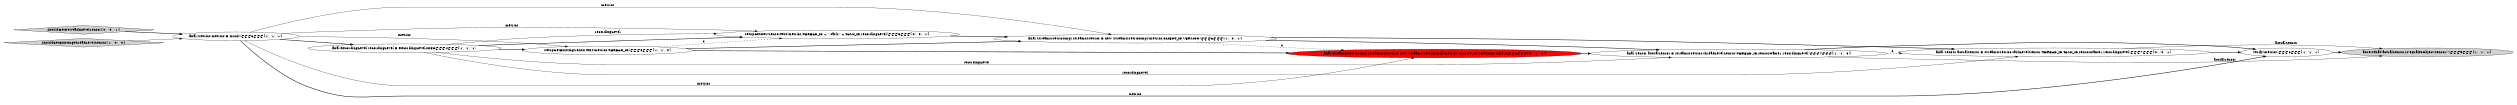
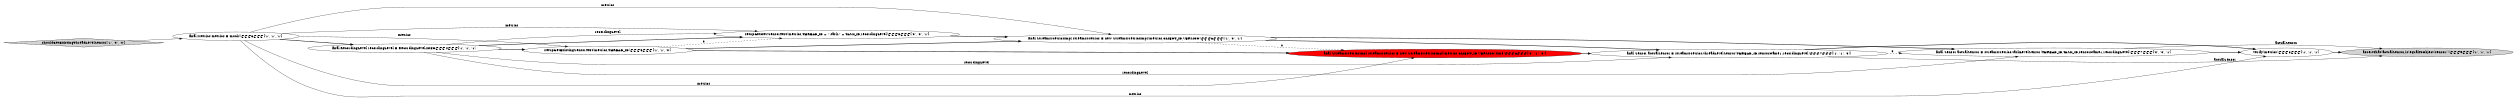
node "shouldGetNewTaskLevelSensor['0', '0', '1']": removed
edge "final Metrics metrics = mock()@@@3@@@['1', '1', '1']" -> "verify(metrics)@@@8@@@['1', '1', '1']": style bold -> solid
